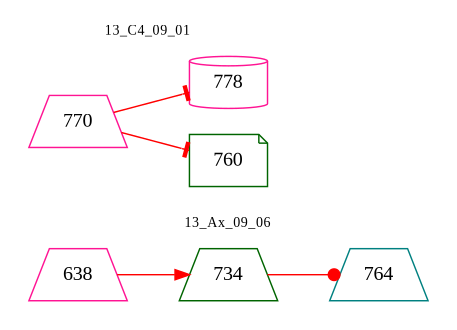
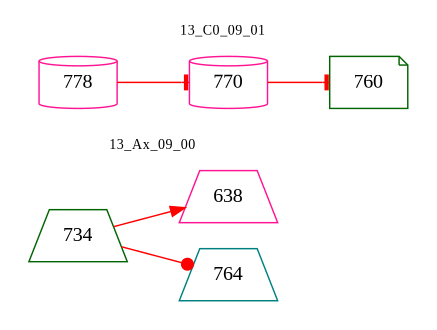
cluster "13_C4_09_01": label "13_C4_09_01" -> "13_C0_09_01"
edge "770" -> "778": reversed
node "770": shape trapezium -> cylinder
cluster "13_Ax_09_06": label "13_Ax_09_06" -> "13_Ax_09_00"
edge "638" -> "734": reversed
